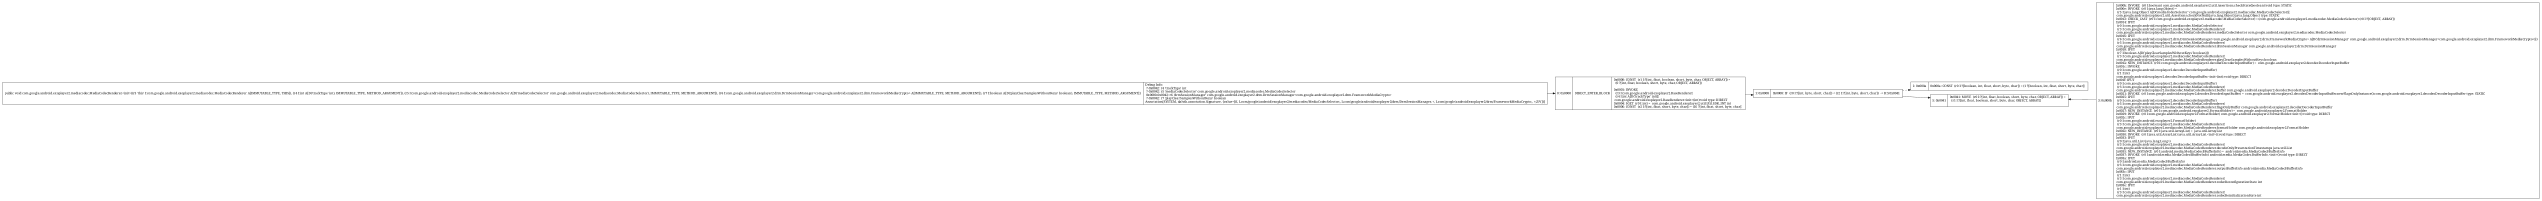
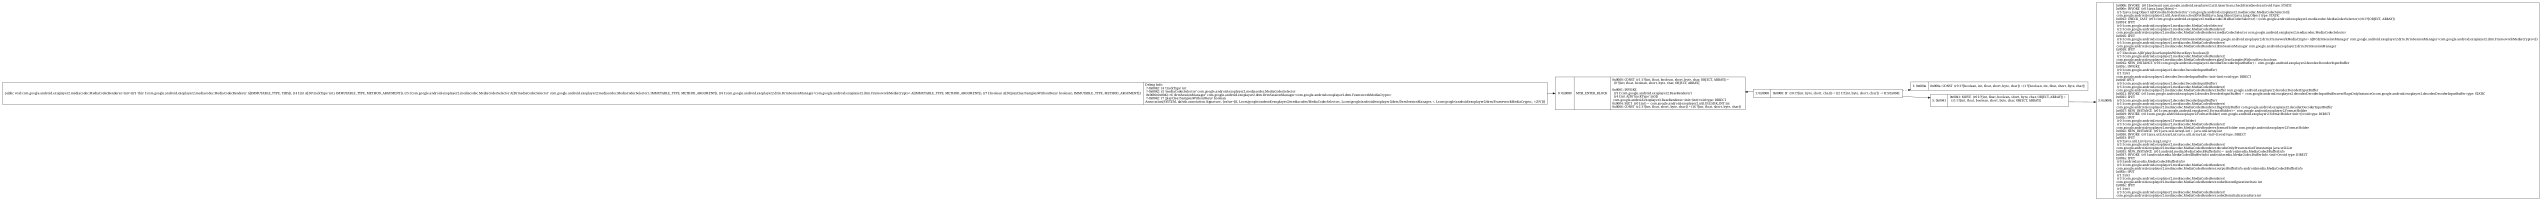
node "0: 0x0000": text "DIRECT_ENTER_BLOCK" -> "MTH_ENTER_BLOCK"
edge "0: 0x0000" -> "1: 0x0008": reversed
edge "3: 0x000b" -> "5: 0x0041": reversed
